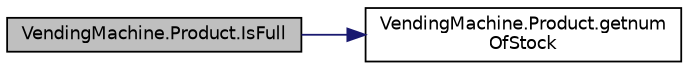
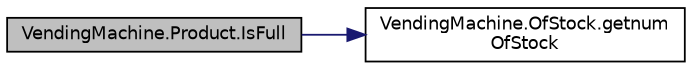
node "VendingMachine.Product.getnum OfStock": label "VendingMachine.Product.getnum OfStock" -> "VendingMachine.OfStock.getnum OfStock"
